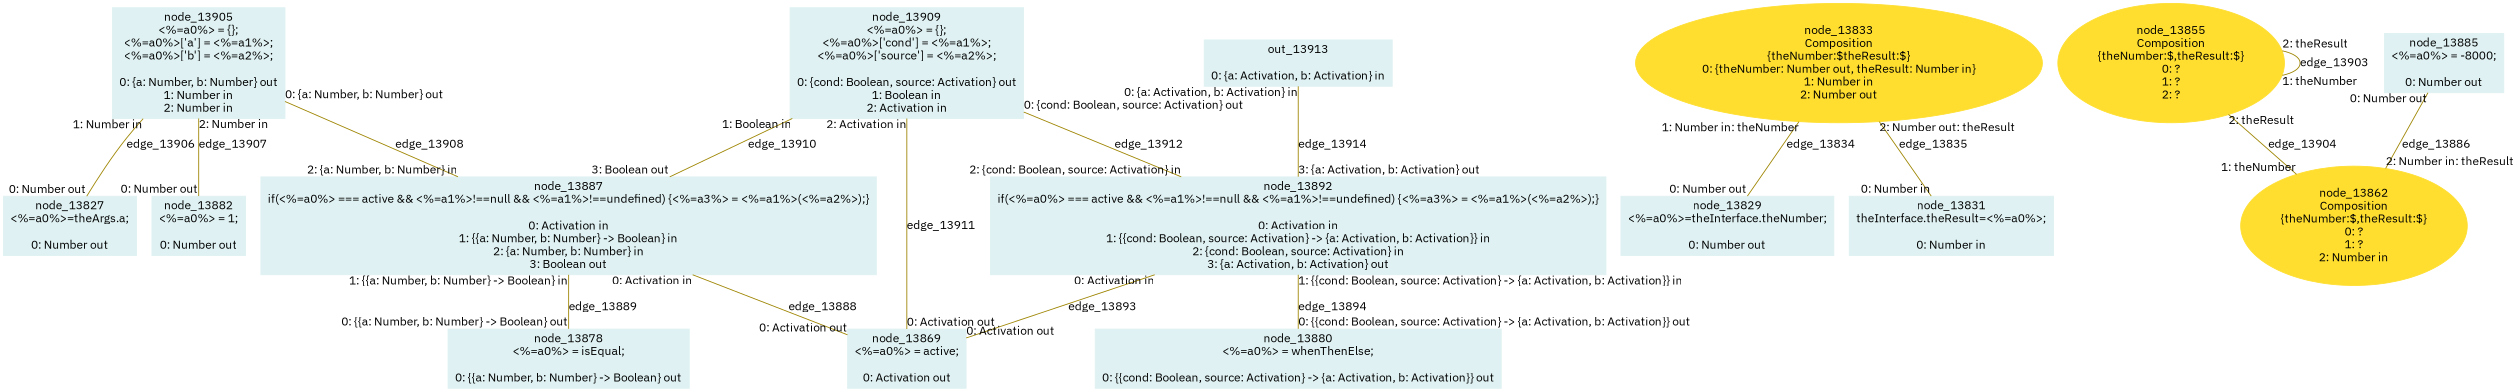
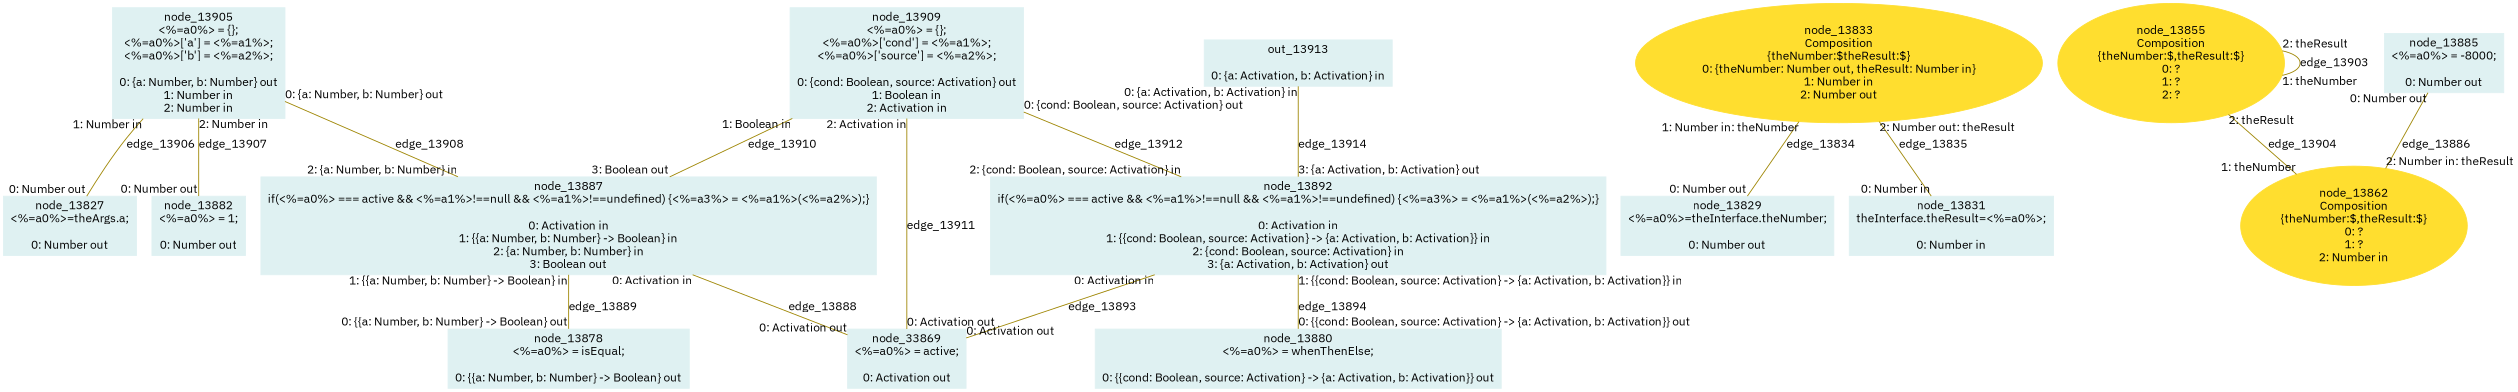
node "node_13869 <%=a0%> = active; 0: Activation out": label "node_13869 <%=a0%> = active; 0: Activation out" -> "node_33869 <%=a0%> = active; 0: Activation out"
